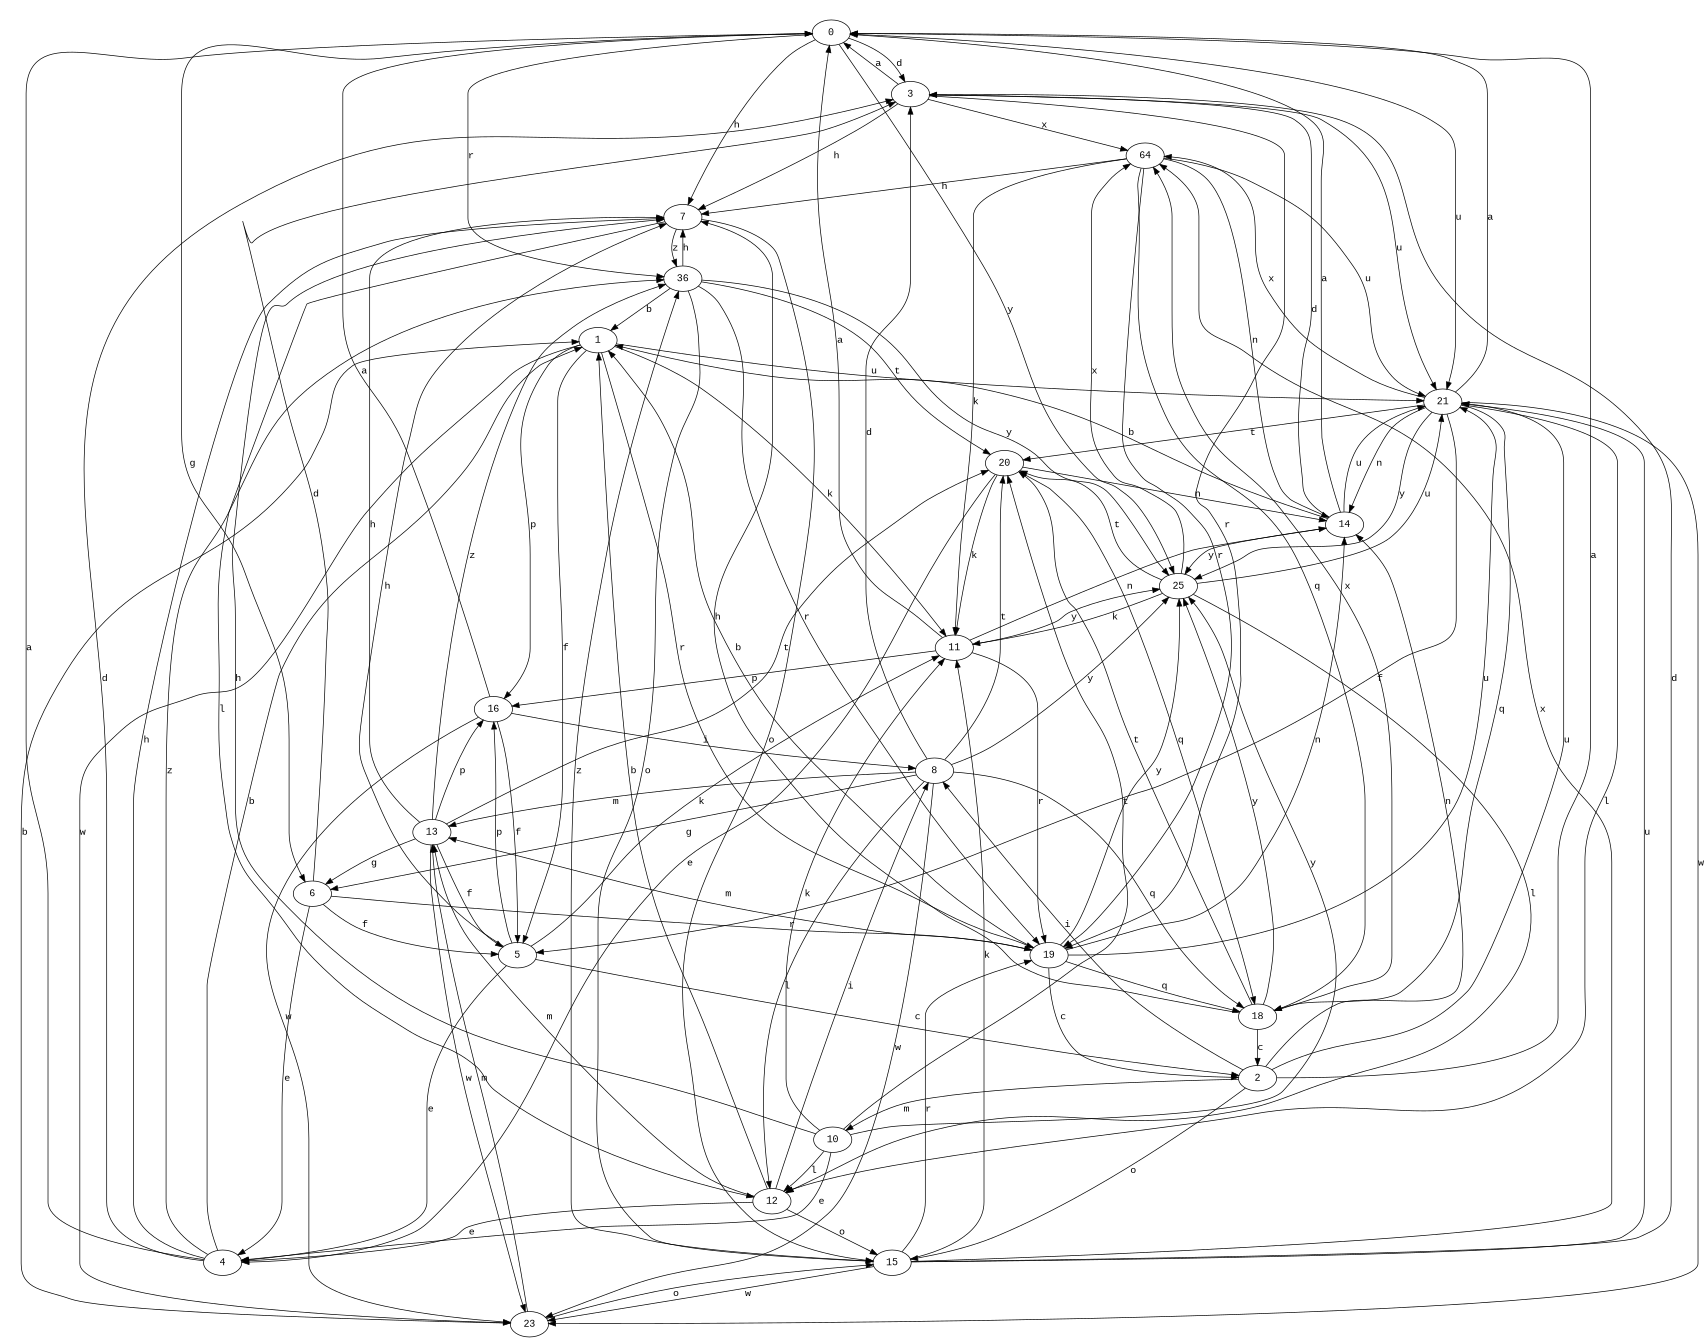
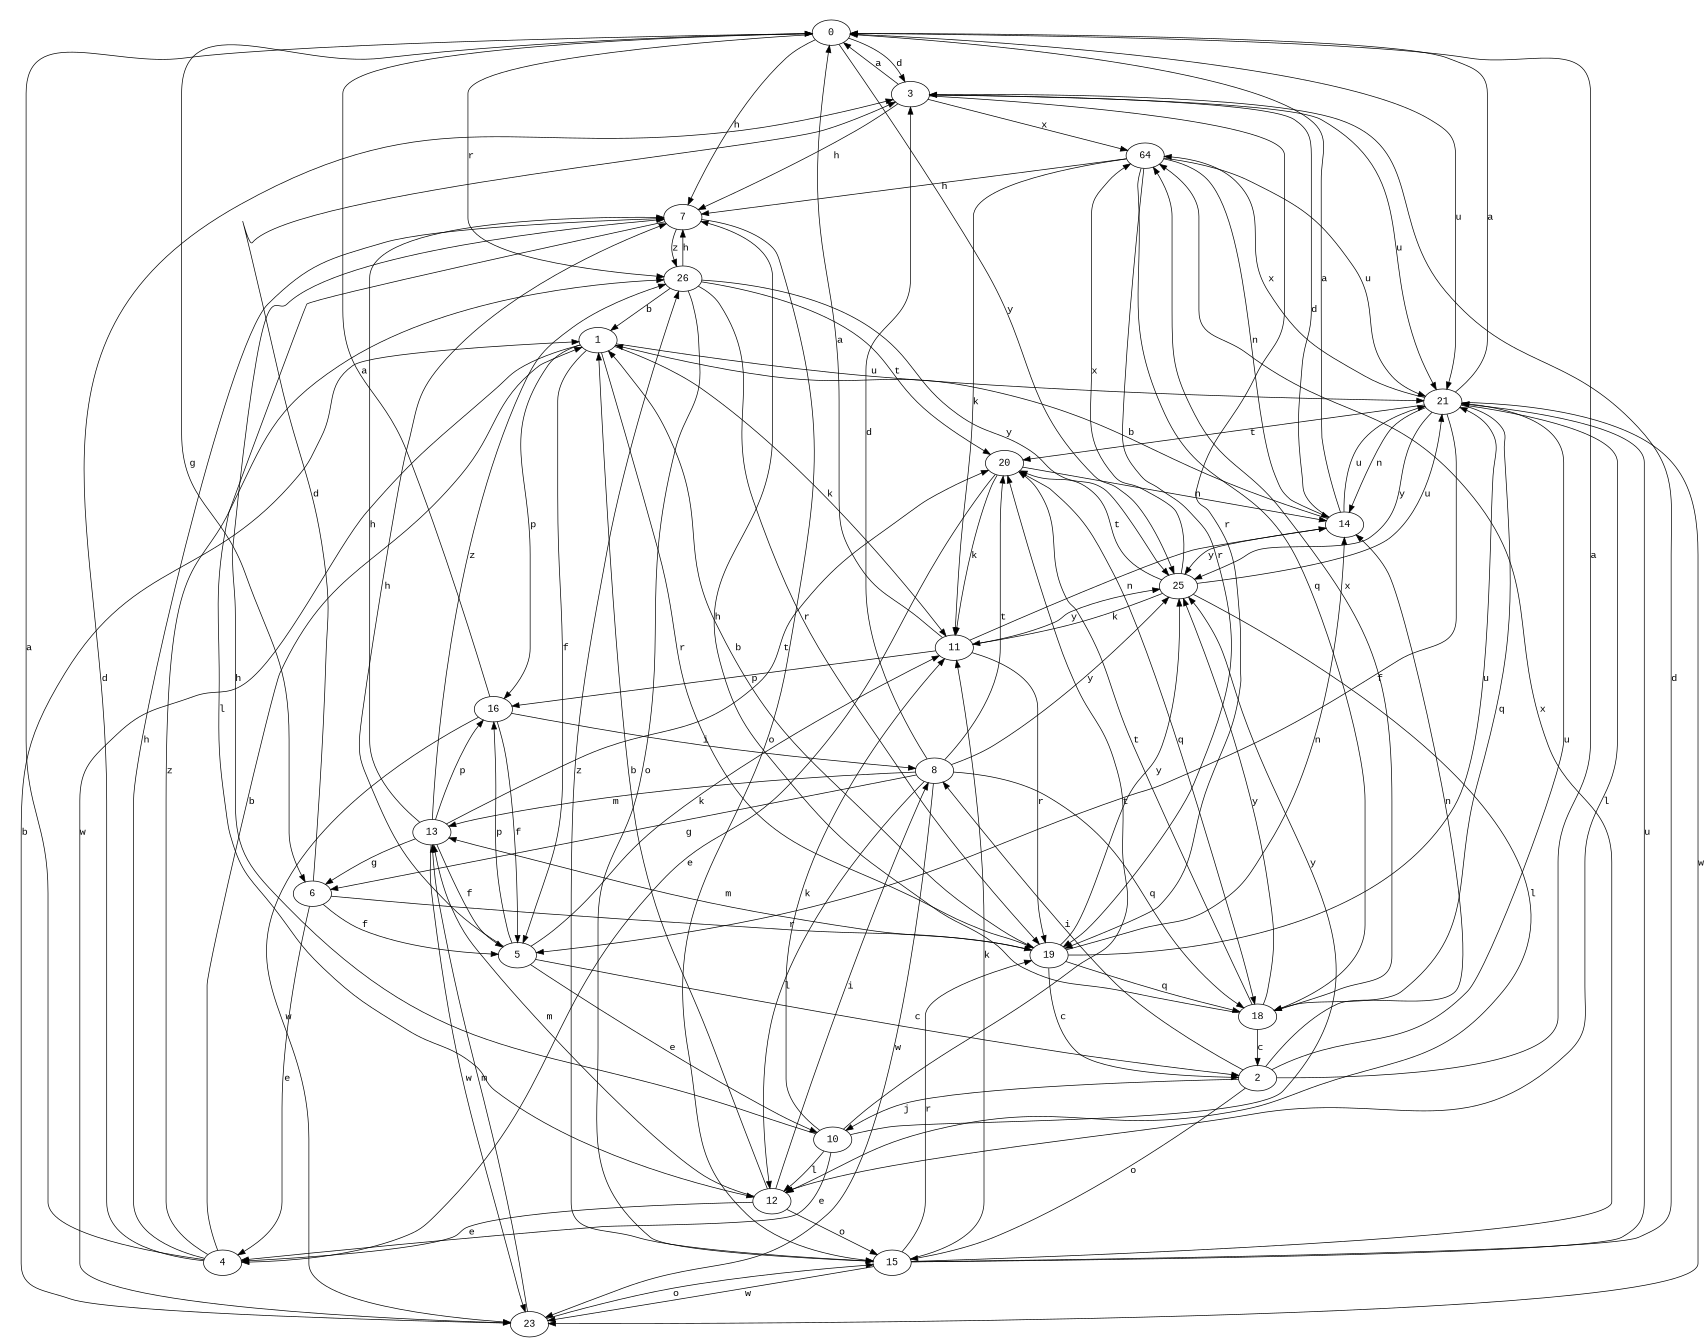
node "36": label "36" -> "26"
edge "2" -> "10": label "m" -> "j"
edge "5" -> "4": now "5" -> "10"
